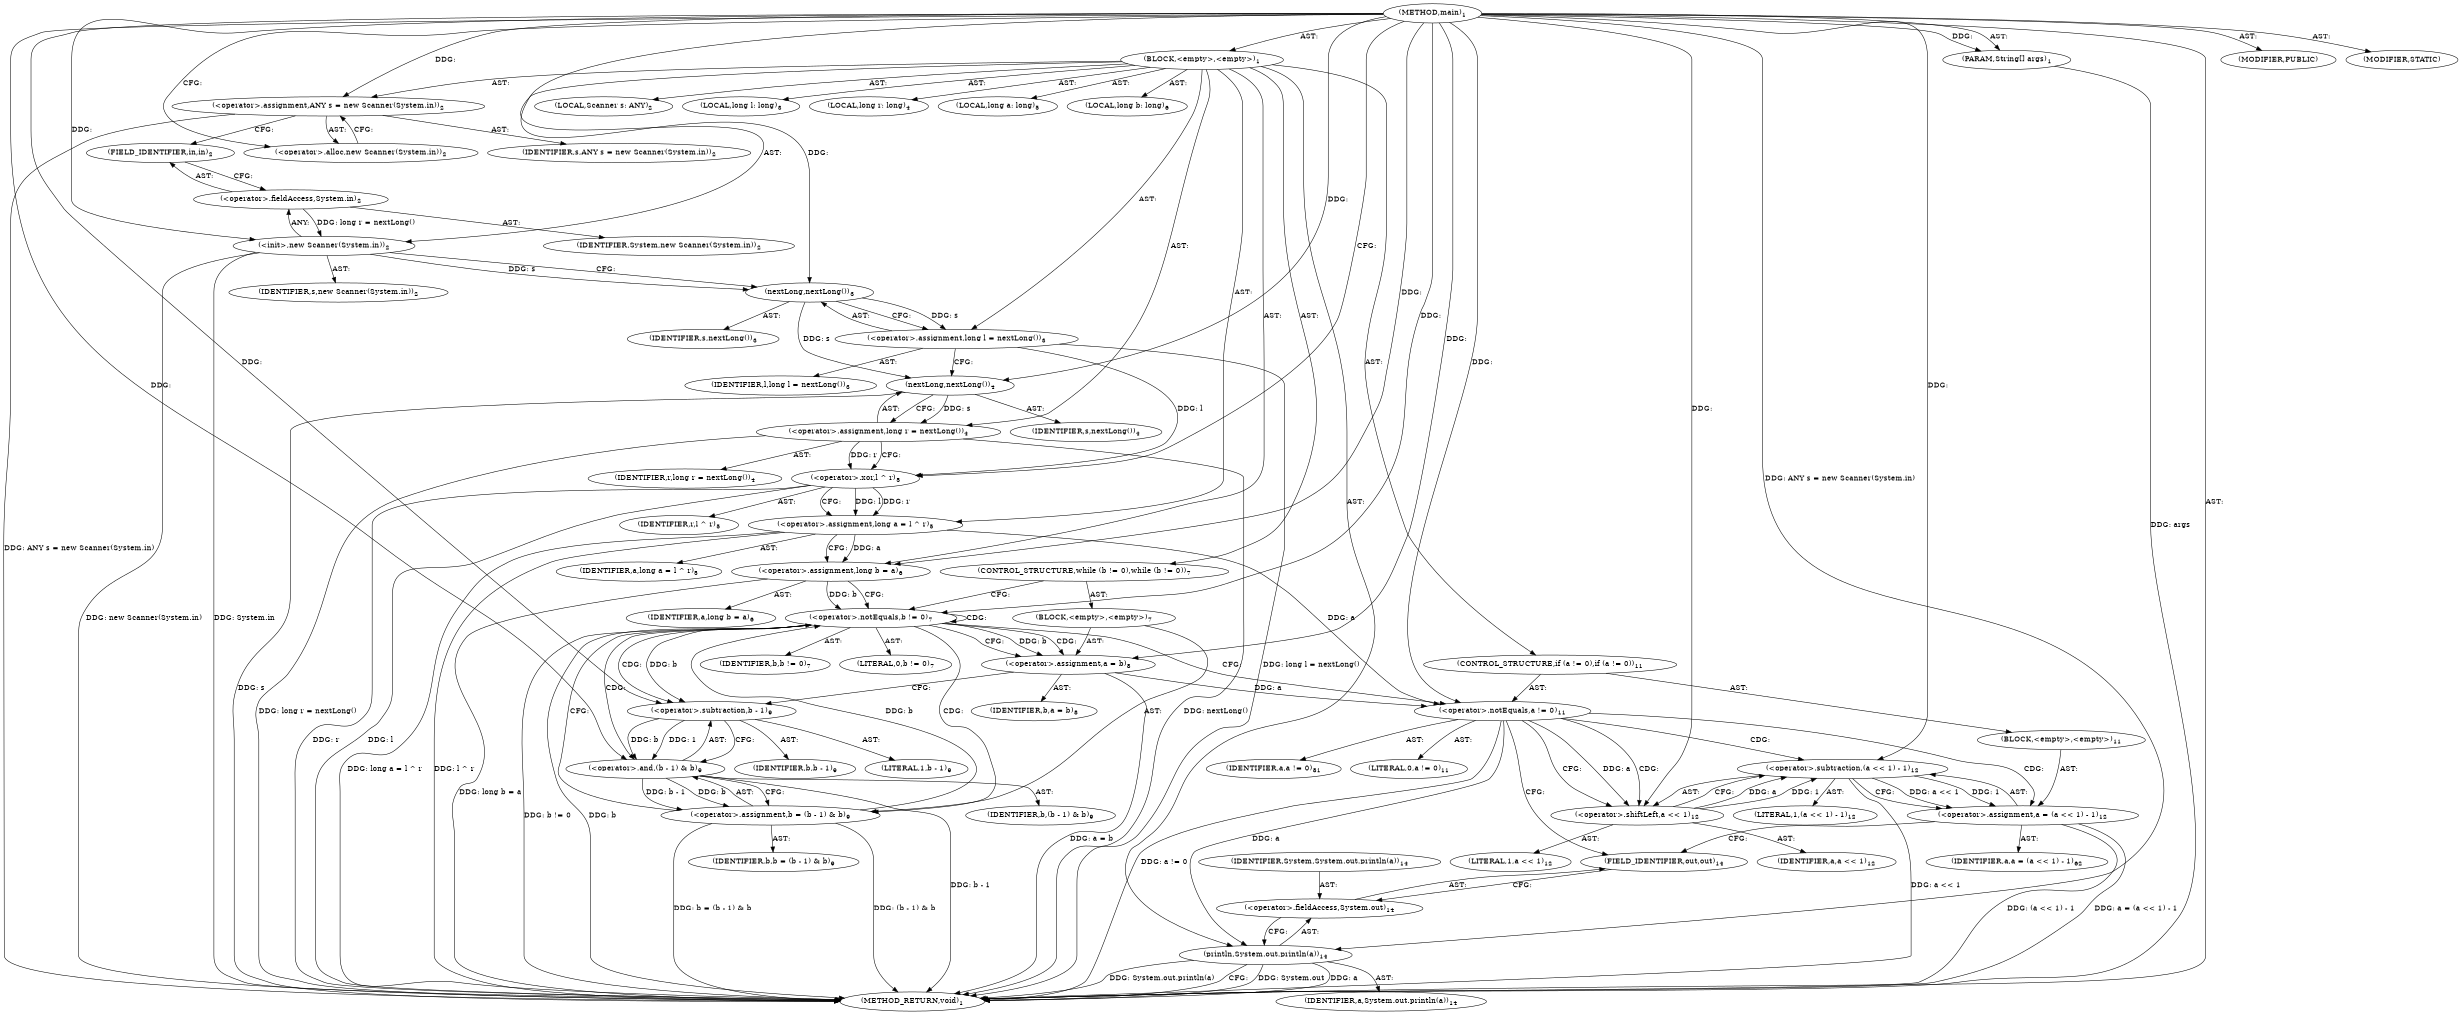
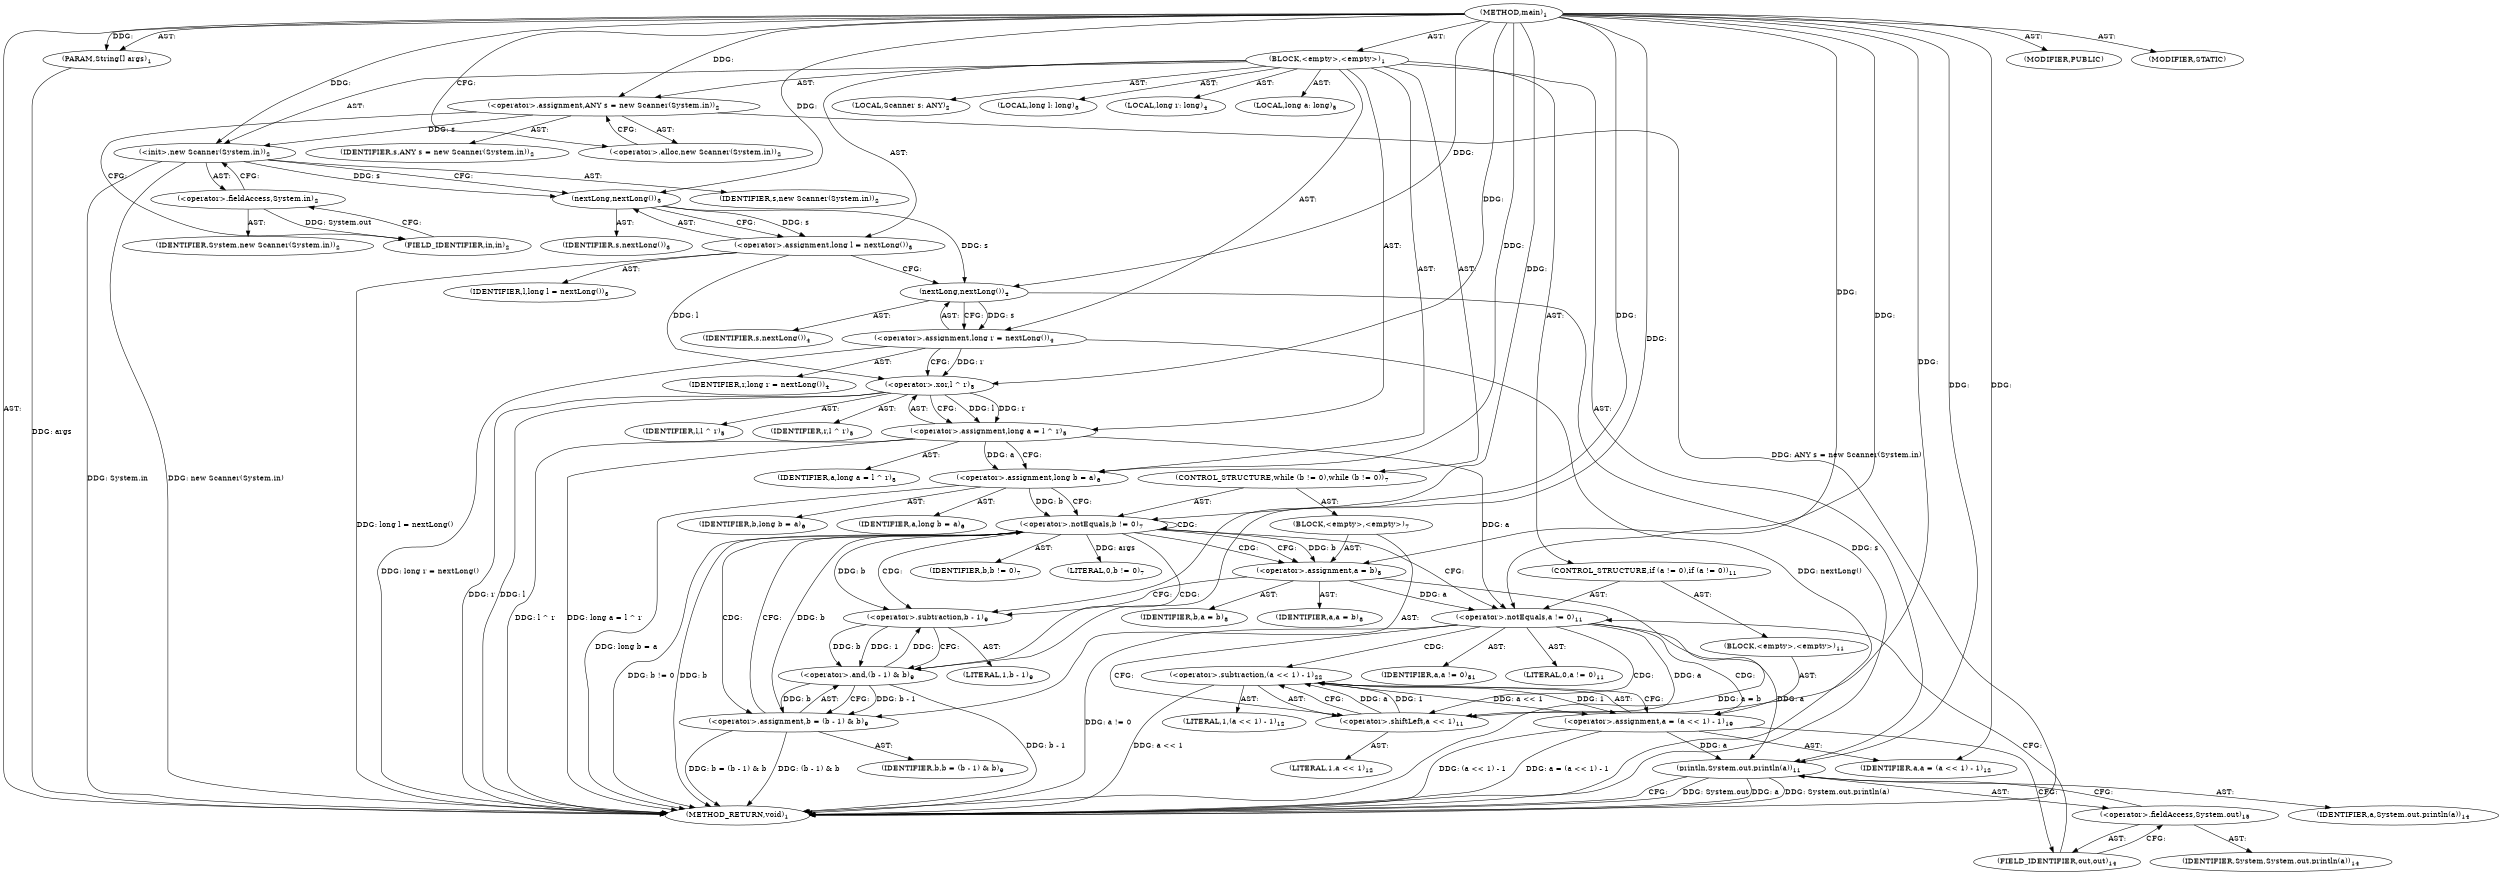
node "(LOCAL,long b: long)": removed
edge "(<operator>.assignment,ANY s = new Scanner(System.in))" -> "(<init>,new Scanner(System.in))": added, label "DDG: s"
edge "(<operator>.fieldAccess,System.in)" -> "(FIELD_IDENTIFIER,in,in)": label "AST: " -> "DDG: System.out"
edge "(METHOD,main)" -> "(<operator>.subtraction,(a << 1) - 1)": now "(METHOD,main)" -> "(IDENTIFIER,a,a = (a << 1) - 1)"
edge "(<init>,new Scanner(System.in))" -> "(<operator>.fieldAccess,System.in)": label "ANY: " -> "AST: "
edge "(<operator>.fieldAccess,System.in)" -> "(<init>,new Scanner(System.in))": label "DDG: long r = nextLong()" -> "CFG: "
edge "(METHOD,main)" -> "(<operator>.xor,l ^ r)": label "CFG: " -> "DDG: "
edge "(<operator>.assignment,long a = l ^ r)" -> "(<operator>.xor,l ^ r)": added, label "AST:"
node "(IDENTIFIER,l,l ^ r)": added
edge "(METHOD,main)" -> "(println,System.out.println(a))": label "DDG: ANY s = new Scanner(System.in)" -> "DDG: "
node "(IDENTIFIER,b,long b = a)": added
edge "(CONTROL_STRUCTURE,while (b != 0),while (b != 0))" -> "(<operator>.notEquals,b != 0)": label "CFG: " -> "AST: "
node "(IDENTIFIER,a,a = b)": added
edge "(<operator>.notEquals,b != 0)" -> "(LITERAL,0,b != 0)": label "AST: " -> "DDG: args"
edge "(<operator>.and,(b - 1) & b)" -> "(<operator>.subtraction,b - 1)": label "AST: " -> "DDG: "
edge "(<operator>.assignment,a = (a << 1) - 1)" -> "(println,System.out.println(a))": added, label "DDG: a"
node "(<operator>.subtraction,(a << 1) - 1)": text "12" -> "22"
node "(IDENTIFIER,b,b - 1)": removed
edge "(<operator>.notEquals,a != 0)" -> "(FIELD_IDENTIFIER,out,out)": reversed
node "(IDENTIFIER,b,(b - 1) & b)": removed
node "(<operator>.shiftLeft,a << 1)": text "12" -> "11"
node "(<operator>.assignment,a = (a << 1) - 1)": text "12" -> "19"
node "(IDENTIFIER,a,a = (a << 1) - 1)": text "62" -> "12"
node "(IDENTIFIER,a,a << 1)": removed
edge "(IDENTIFIER,System,System.out.println(a))" -> "(<operator>.fieldAccess,System.out)": reversed
node "(<operator>.fieldAccess,System.out)": text "14" -> "15"
node "(println,System.out.println(a))": text "14" -> "11"
